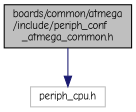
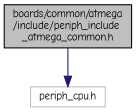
node "boards/common/atmega /include/periph_conf _atmega_common.h": label "boards/common/atmega /include/periph_conf _atmega_common.h" -> "boards/common/atmega /include/periph_include _atmega_common.h"
